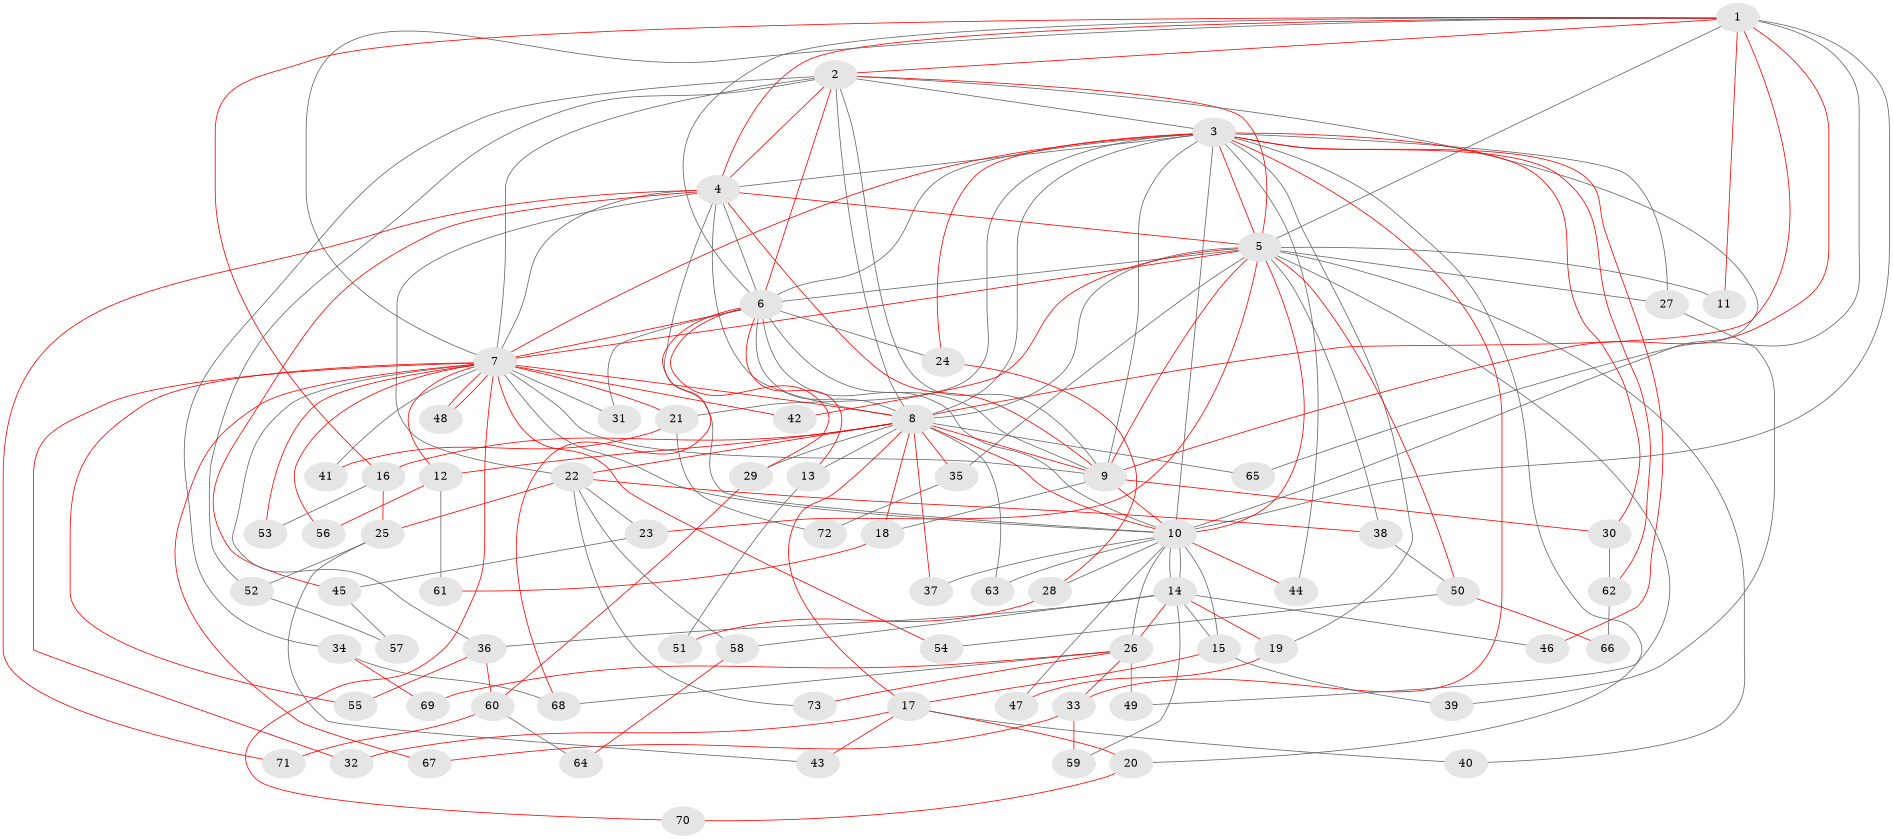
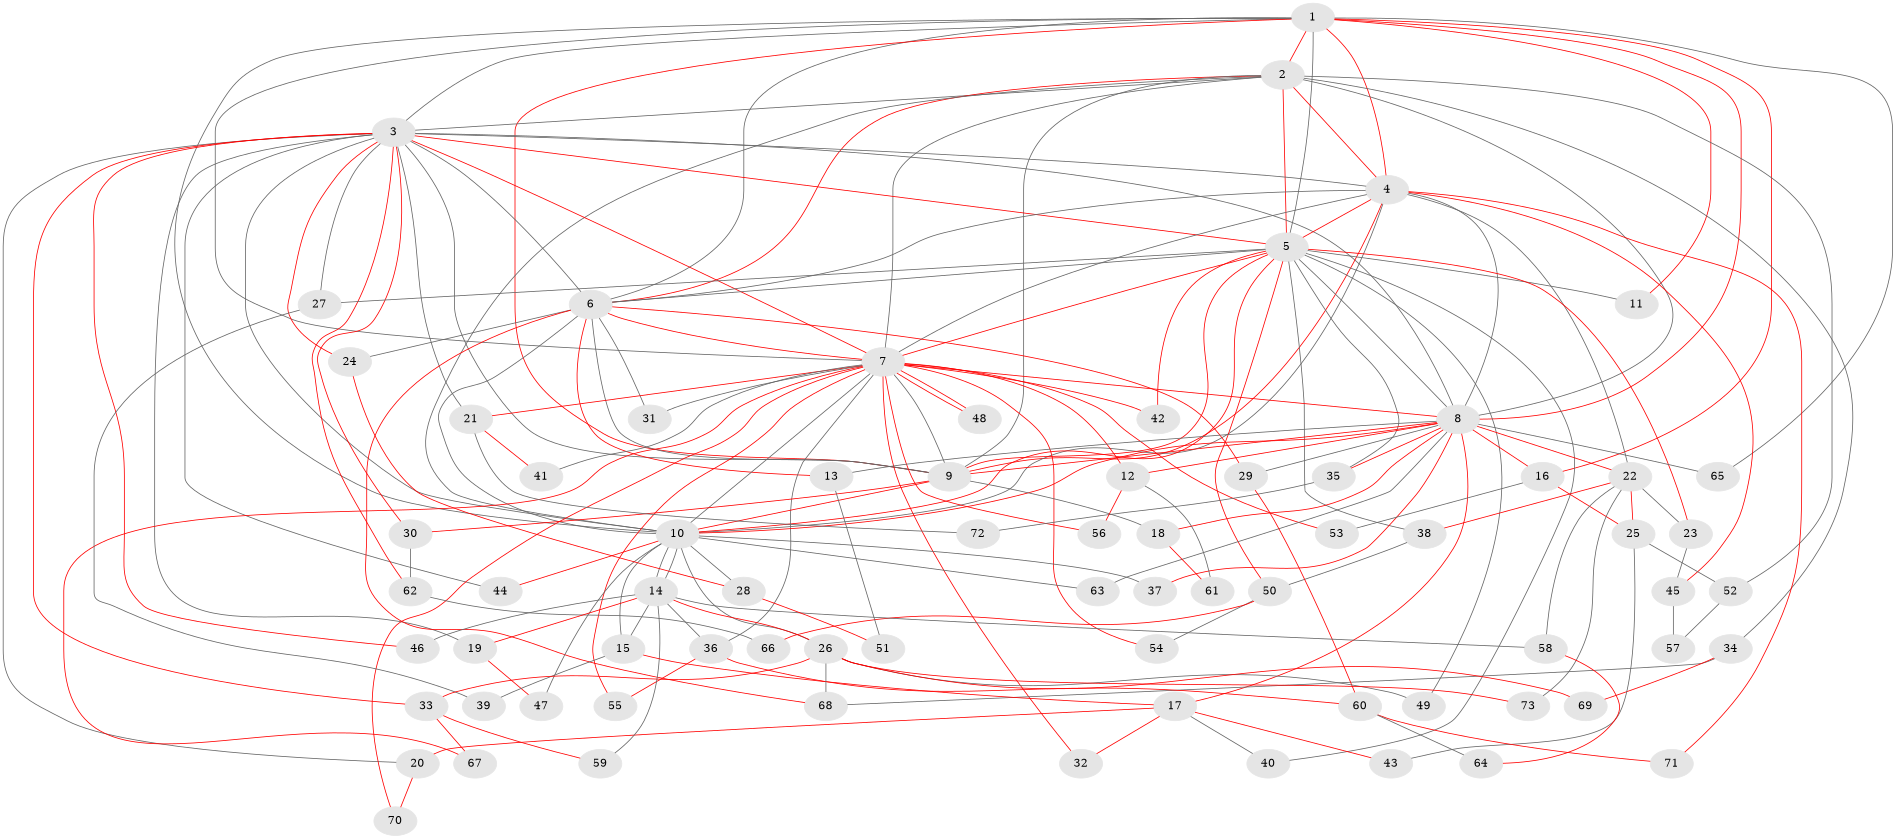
edge "1" -- "3": added
edge "6" -- "8": removed
